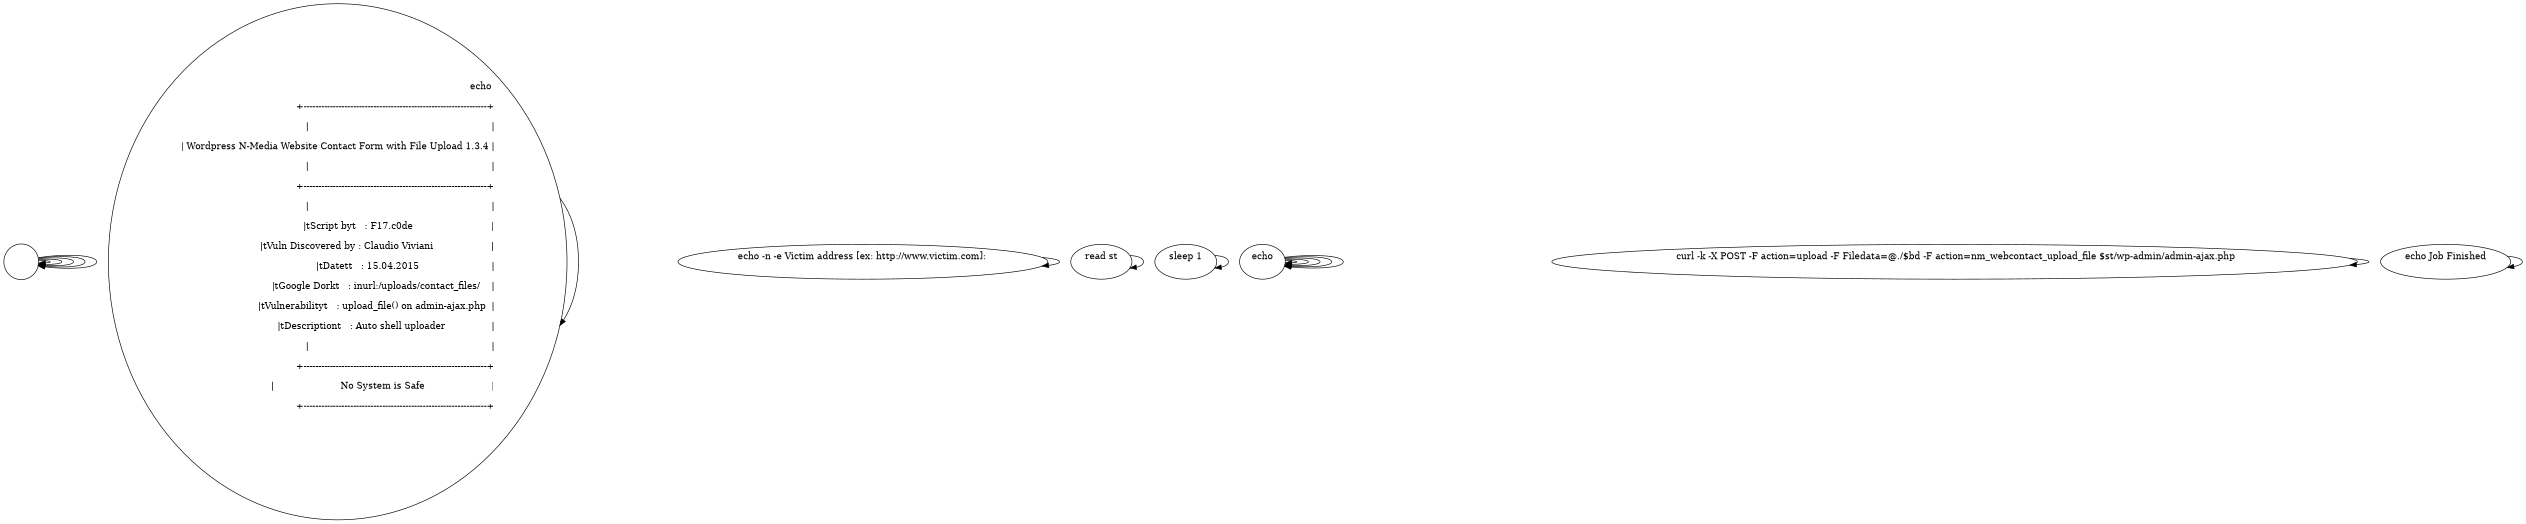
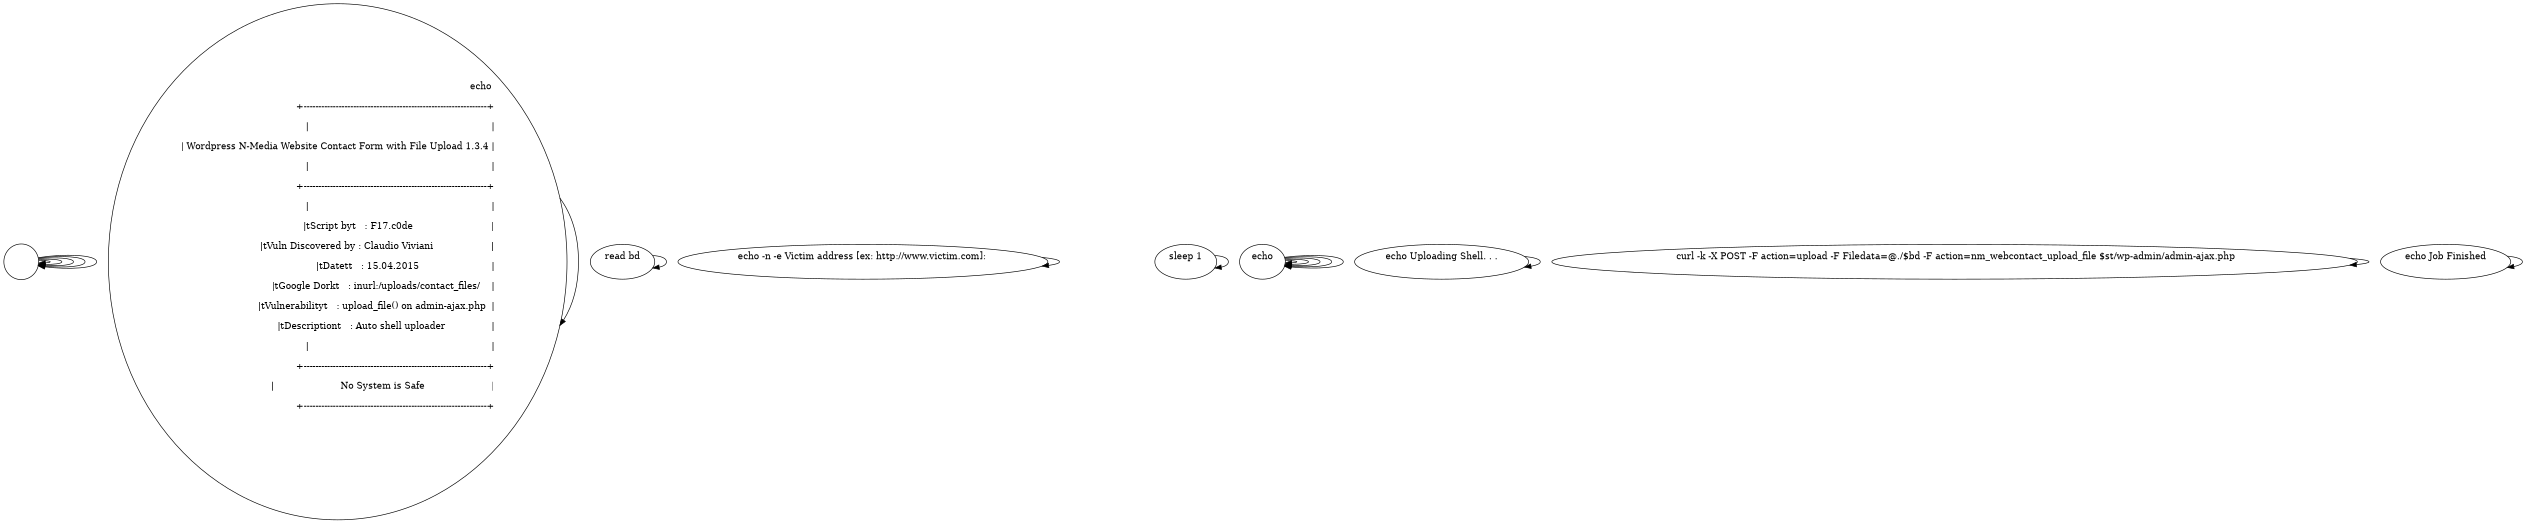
node "read bd": added
node "read st": removed
node "echo Uploading Shell. . .": added
